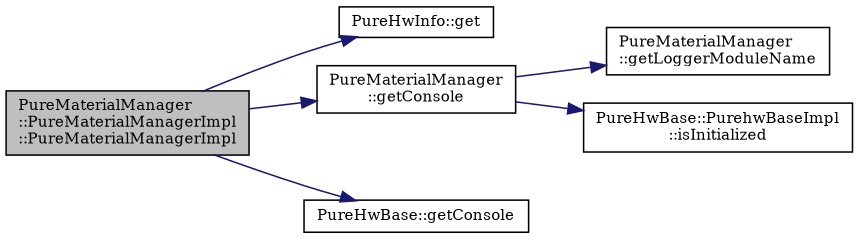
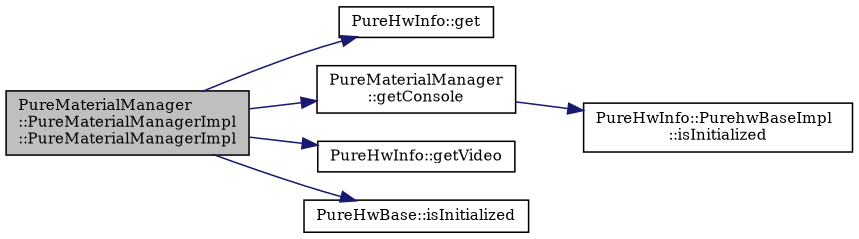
node "PureMaterialManager ::getLoggerModuleName": removed
node "PureHwBase::PurehwBaseImpl ::isInitialized": label "PureHwBase::PurehwBaseImpl ::isInitialized" -> "PureHwInfo::PurehwBaseImpl ::isInitialized"
node "PureHwInfo::getVideo": added
node "PureHwBase::getConsole": label "PureHwBase::getConsole" -> "PureHwBase::isInitialized"
